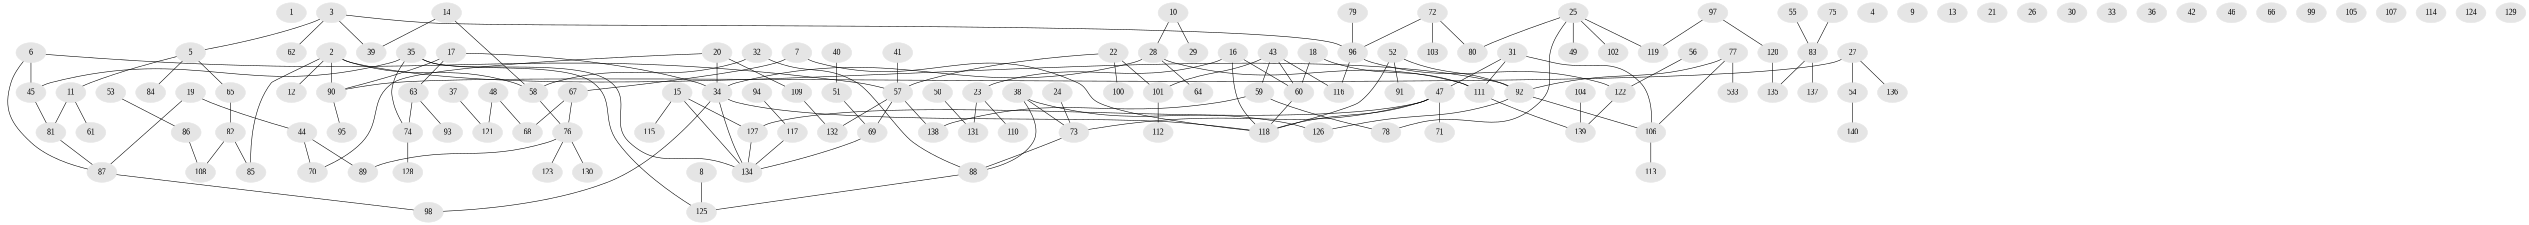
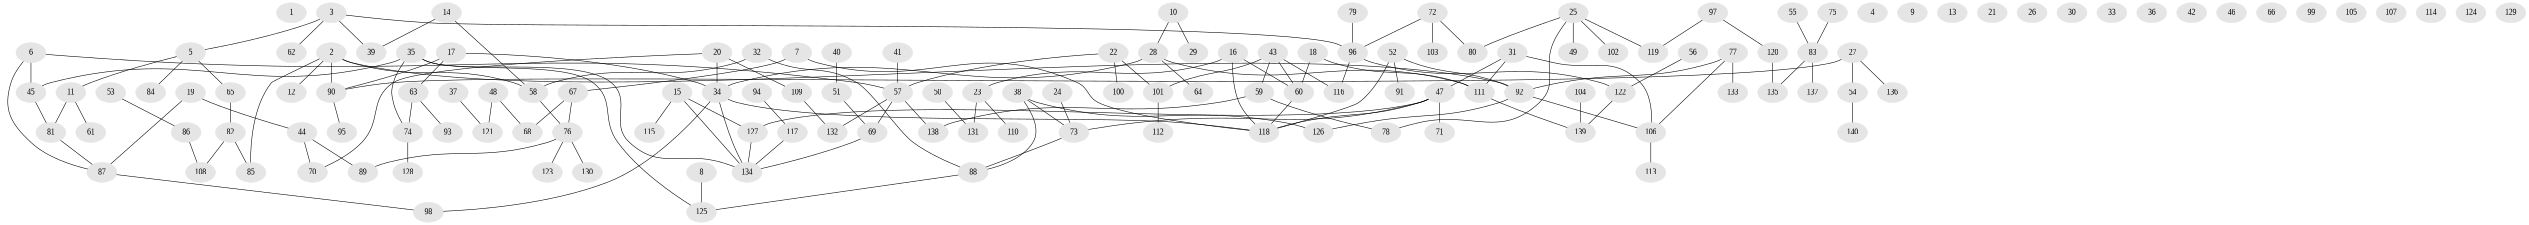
node "533": label "533" -> "133"
